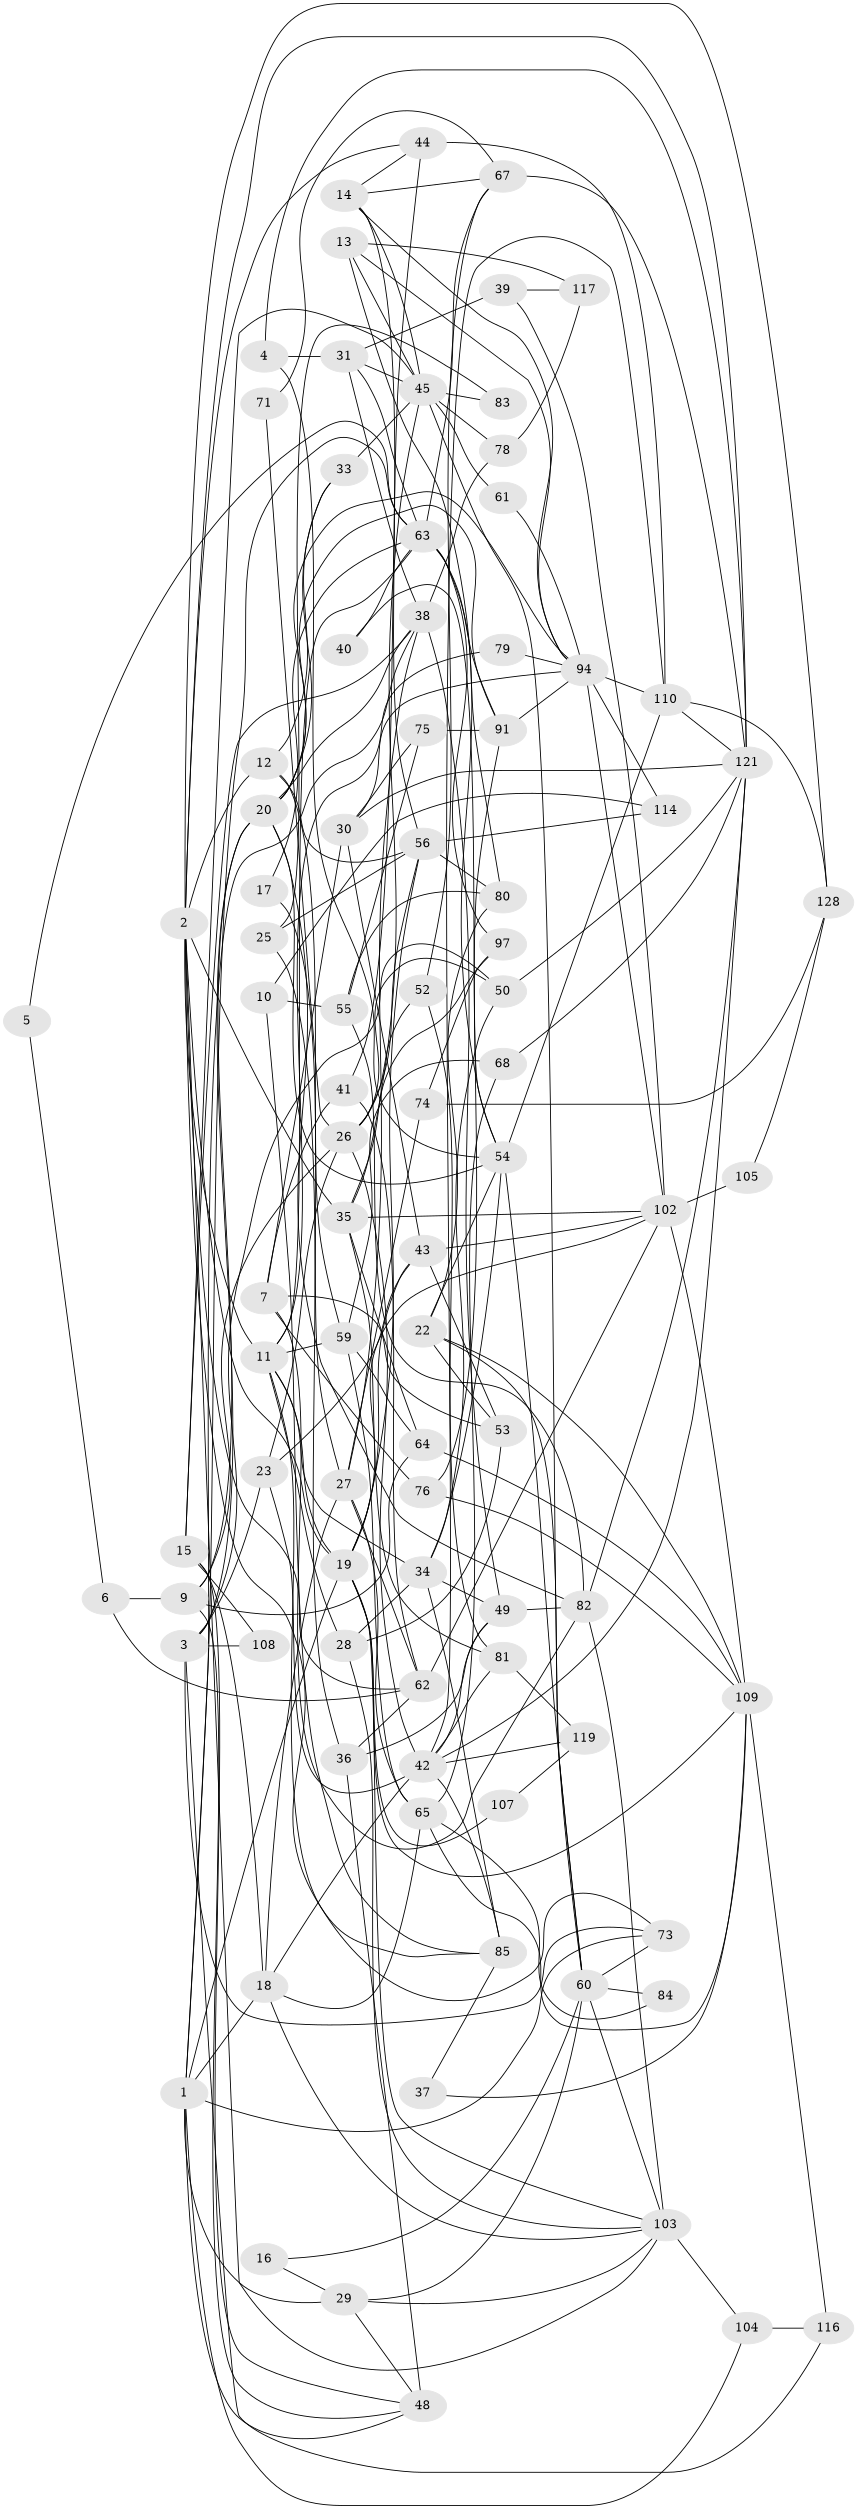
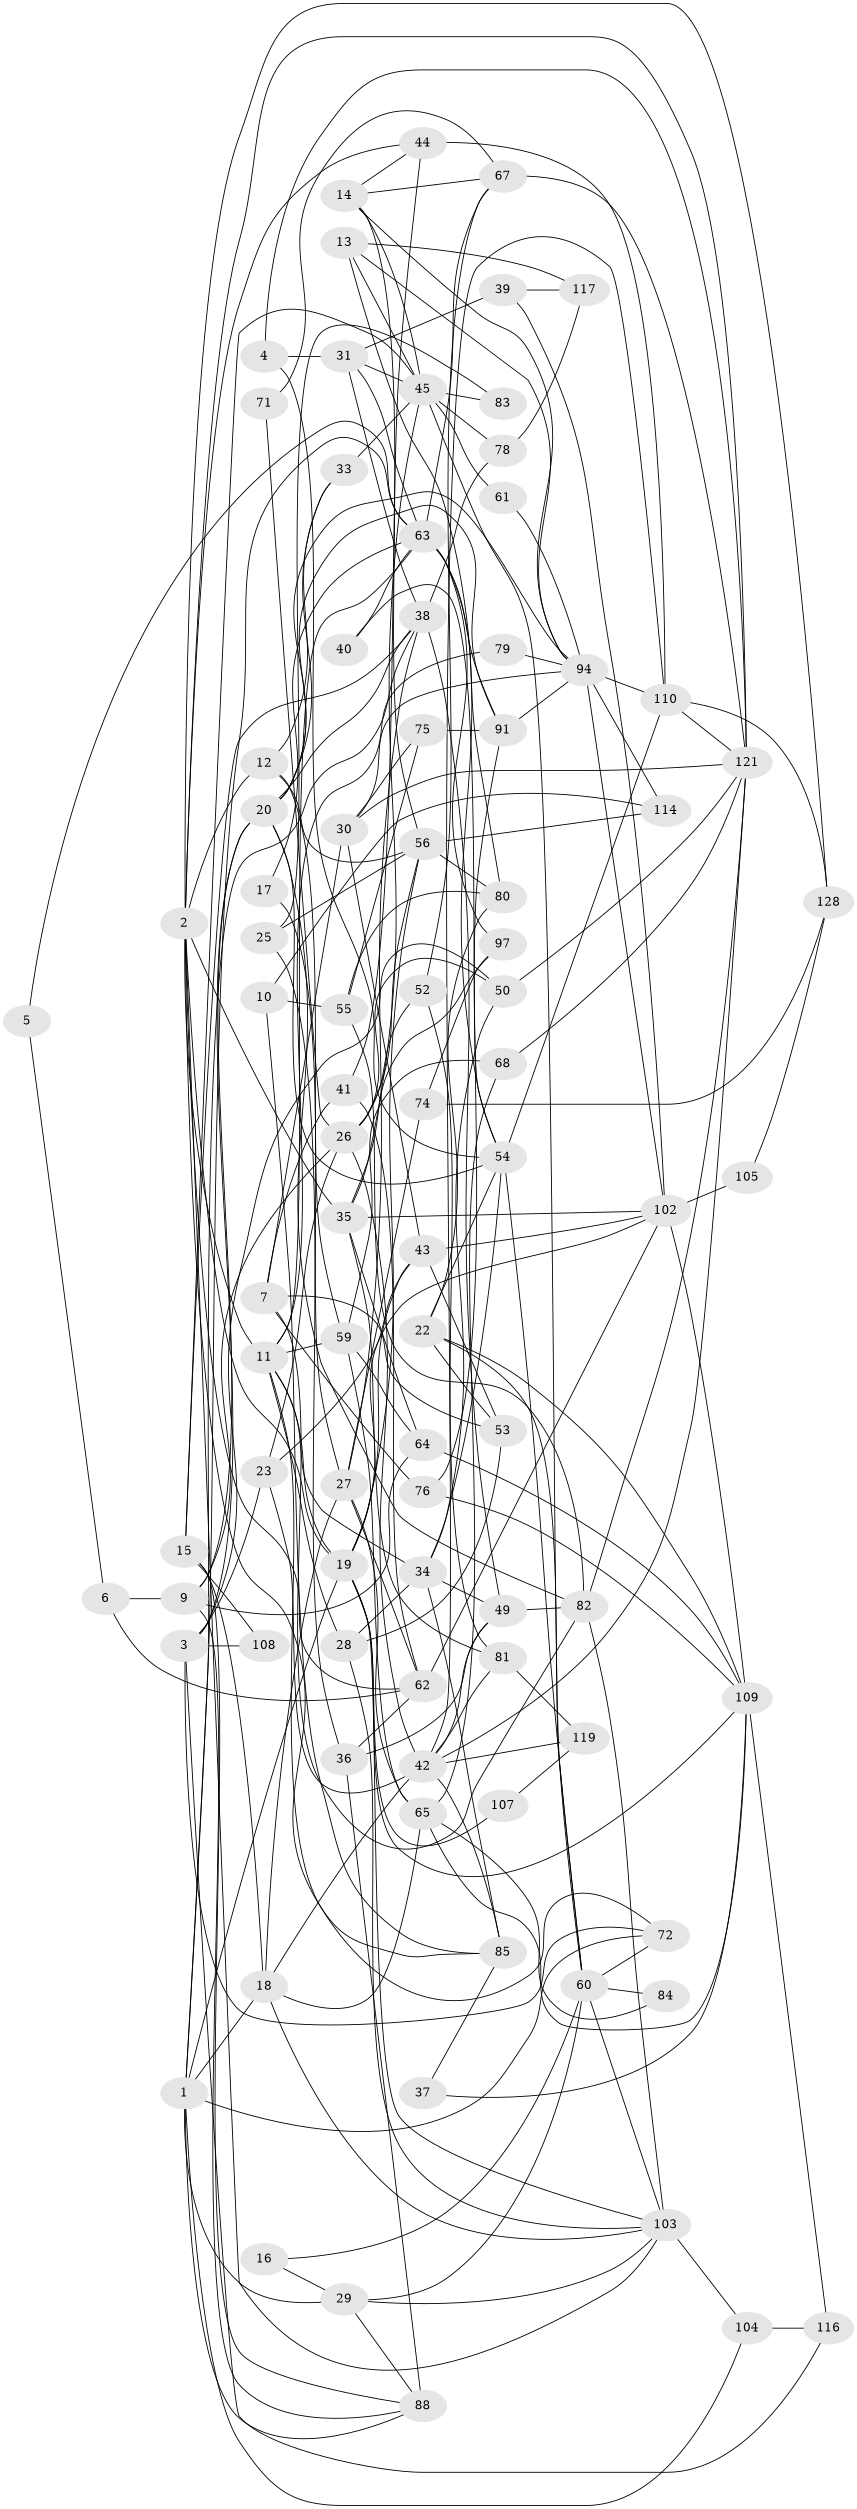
node "73": label "73" -> "72"
node "48": label "48" -> "88"
